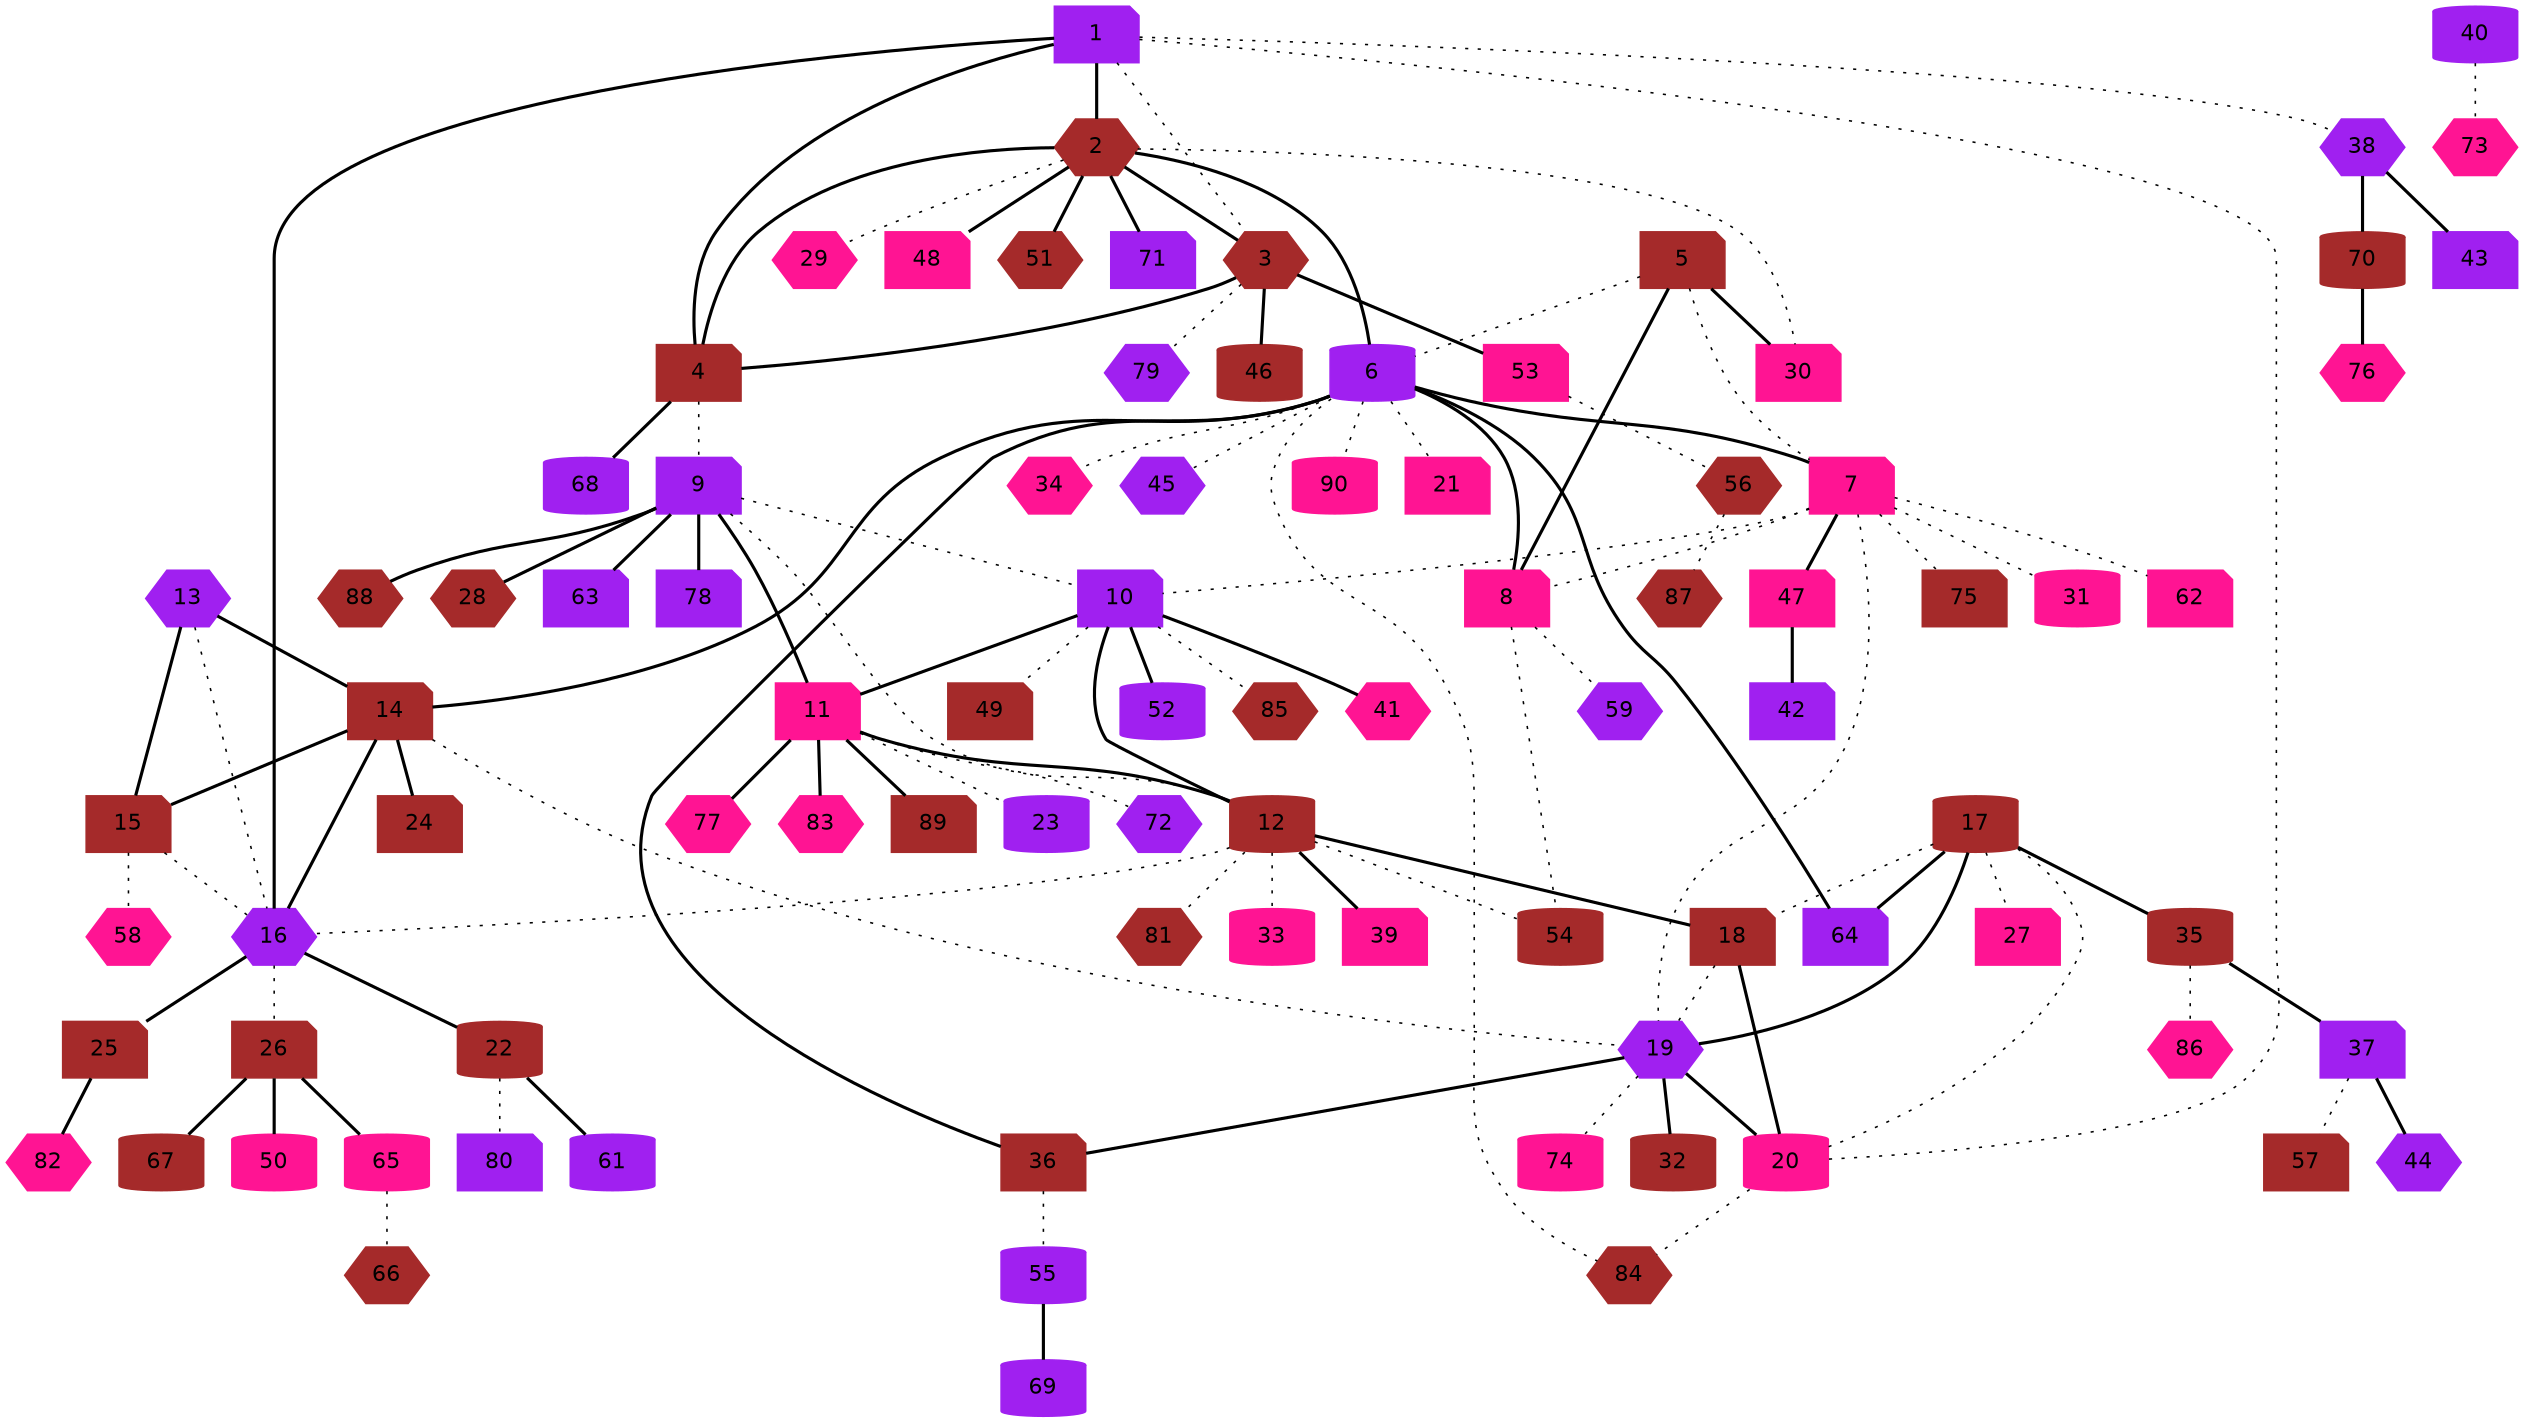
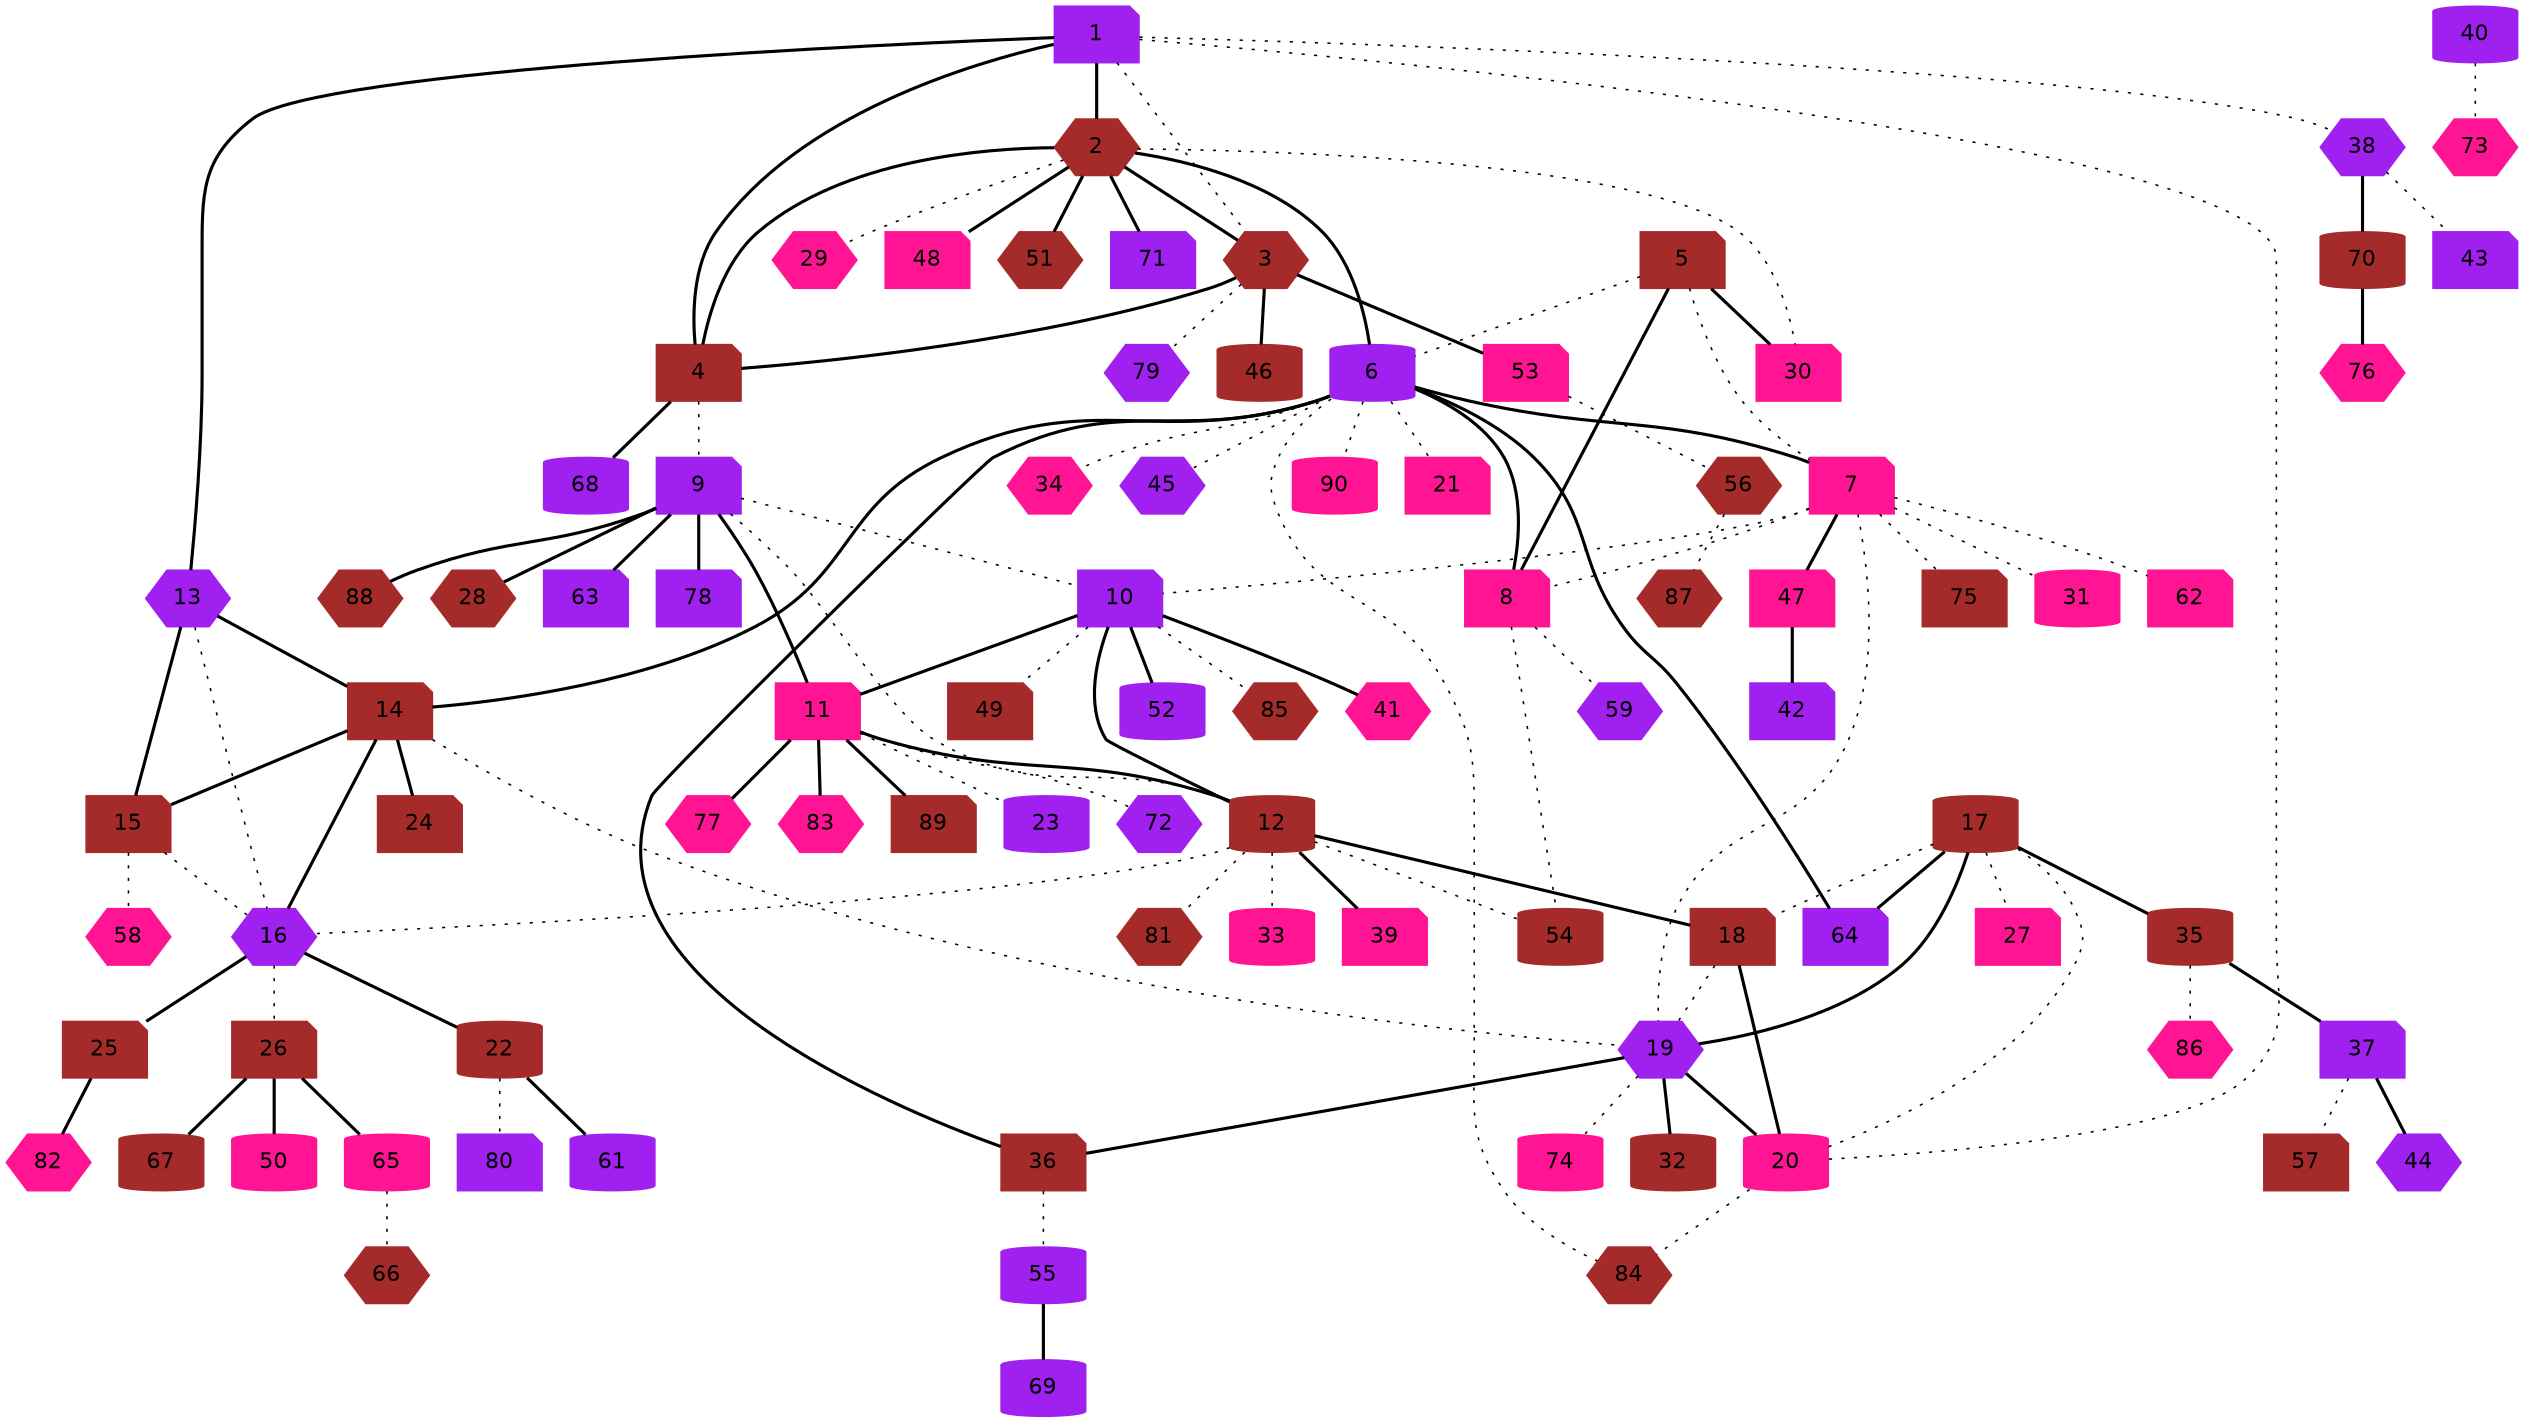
edge "1" -- "16": now "1" -- "13"
edge "38" -- "43": style bold -> dotted
